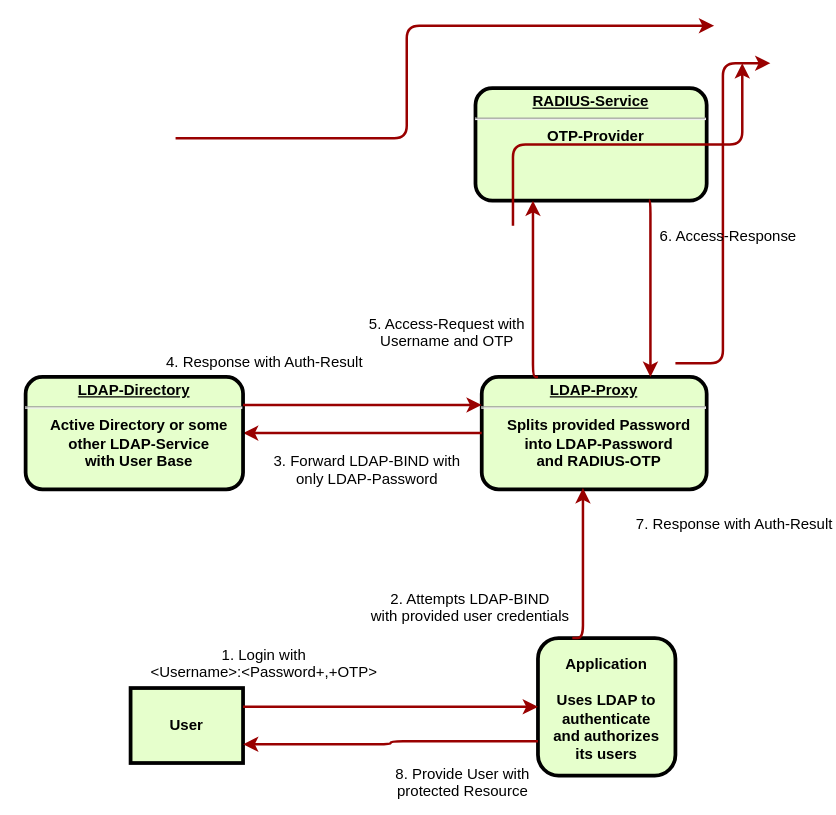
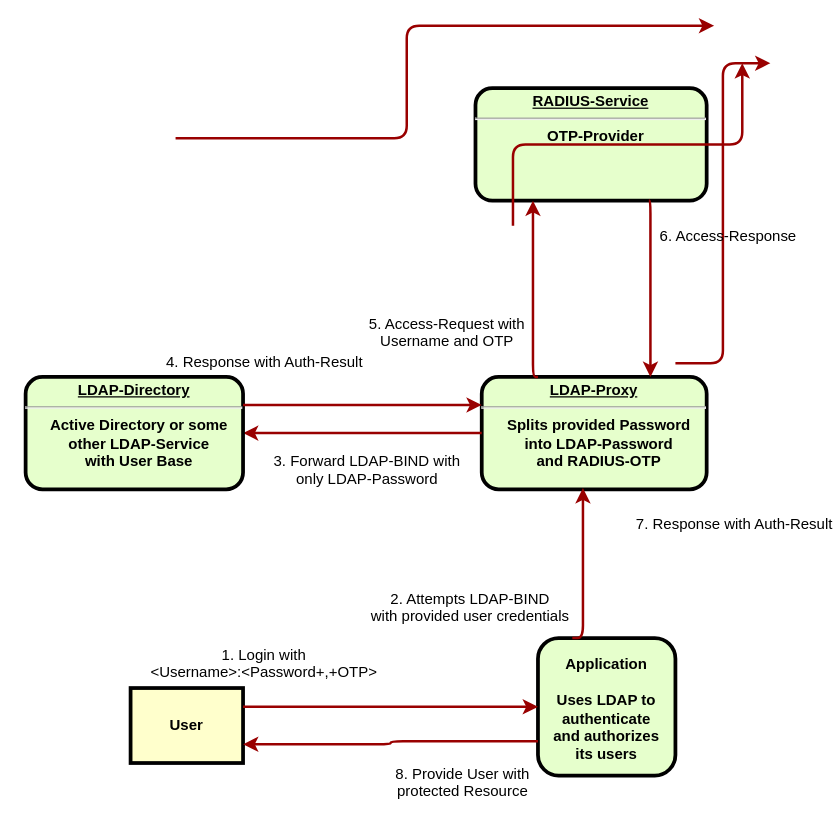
node "User": fillcolor #e6ffcc -> #ffffcc
